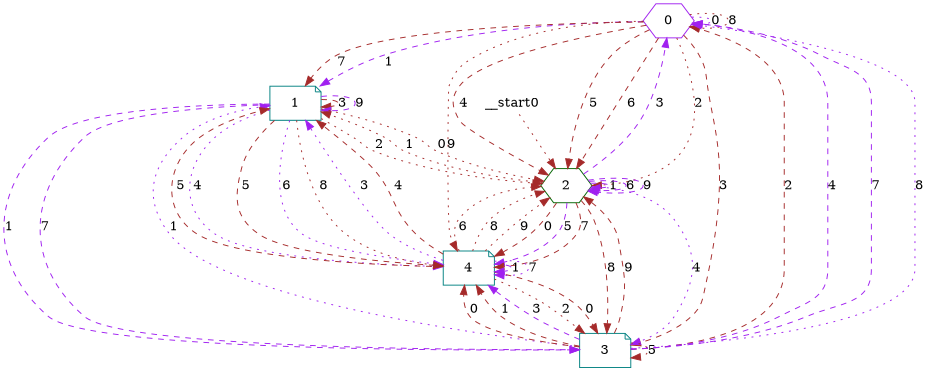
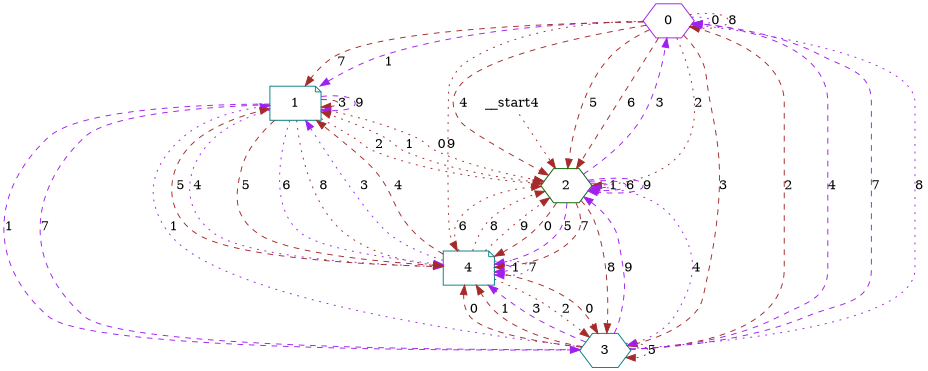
node "__start0": label "__start0" -> "__start4"
edge "3" -> "2": color brown -> purple
node "3": shape note -> hexagon
